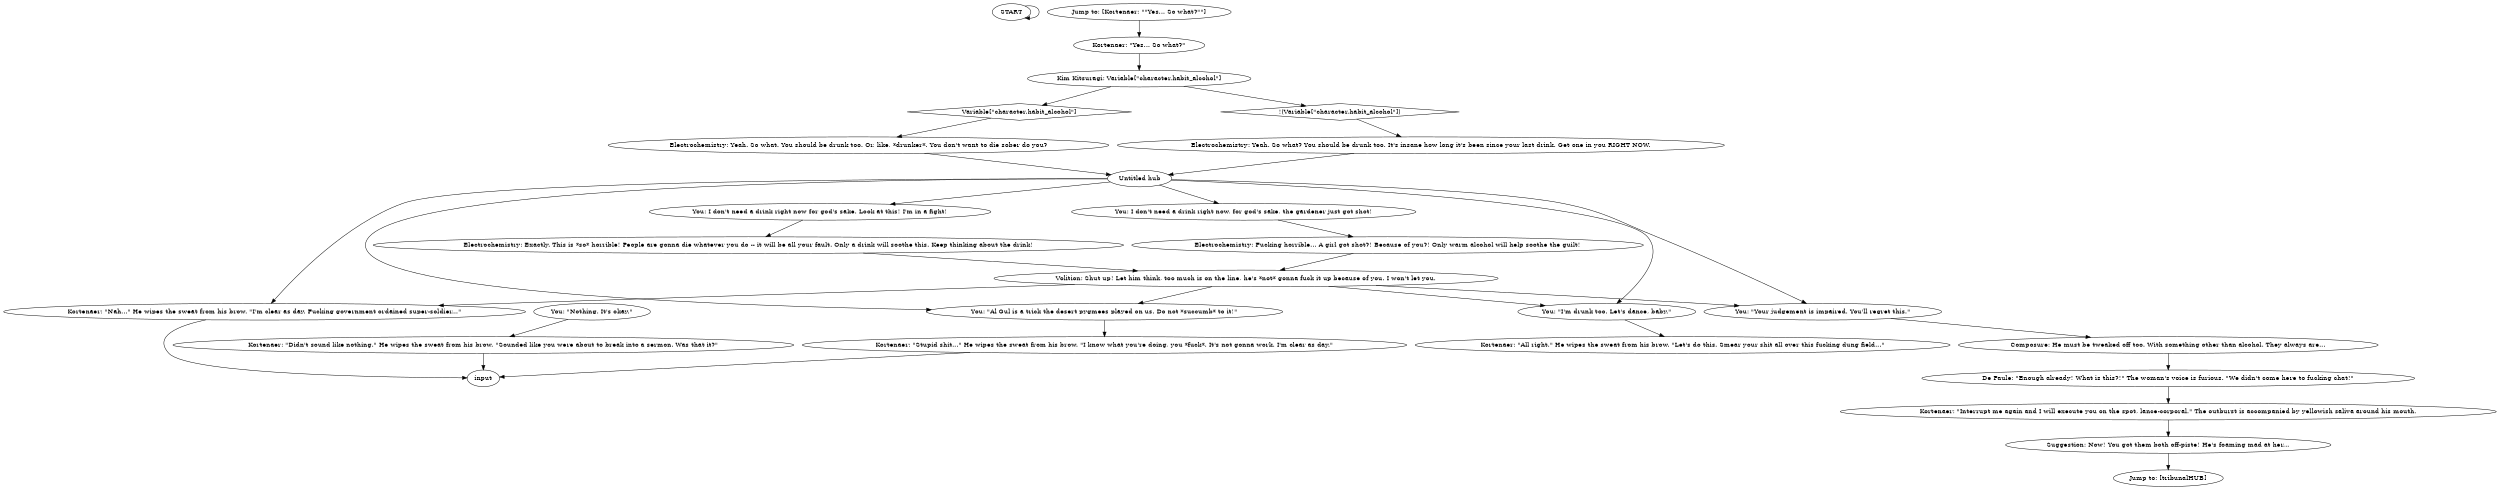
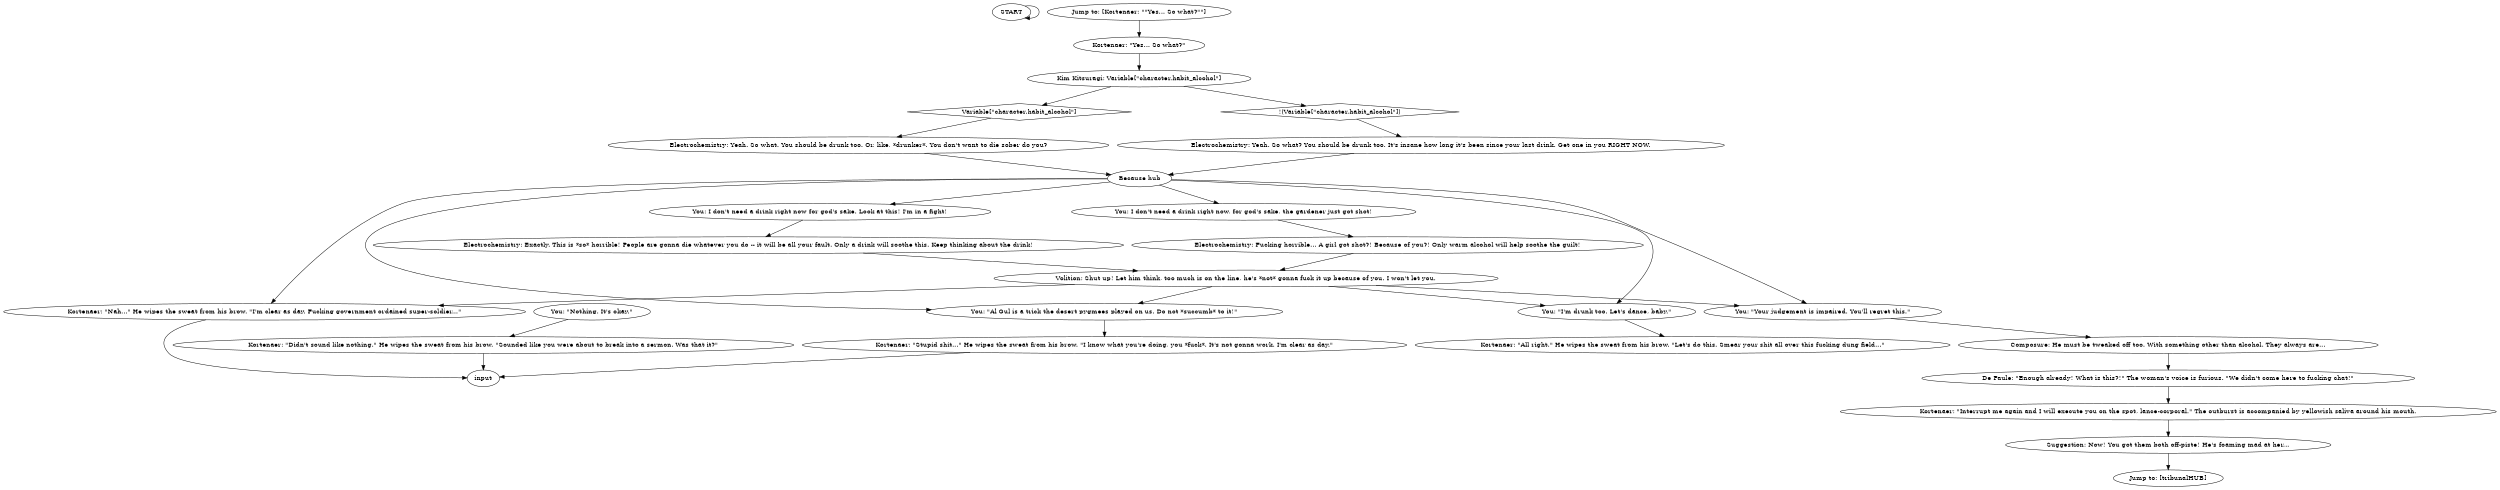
node "Untitled hub": label "Untitled hub" -> "Because hub"
